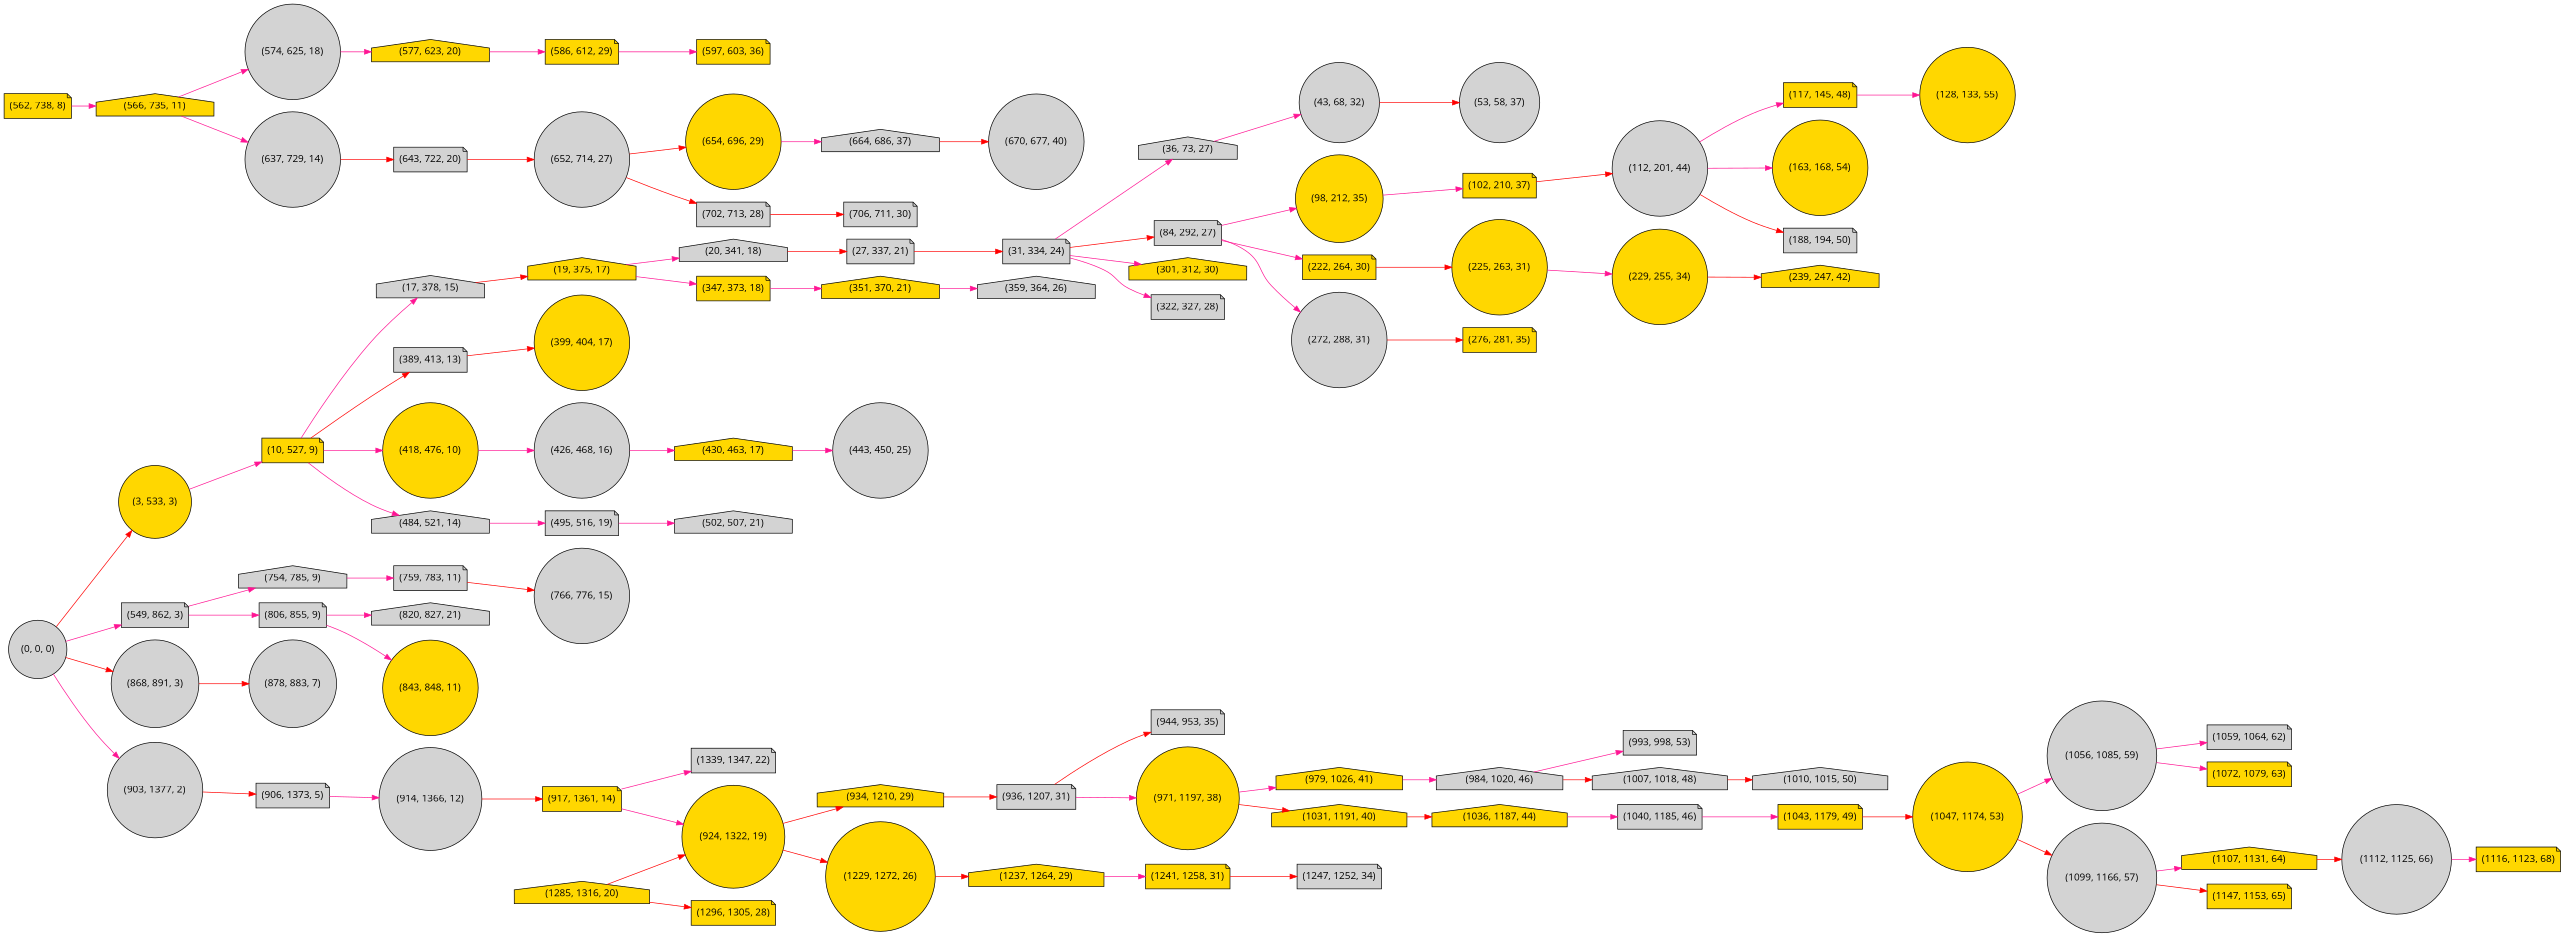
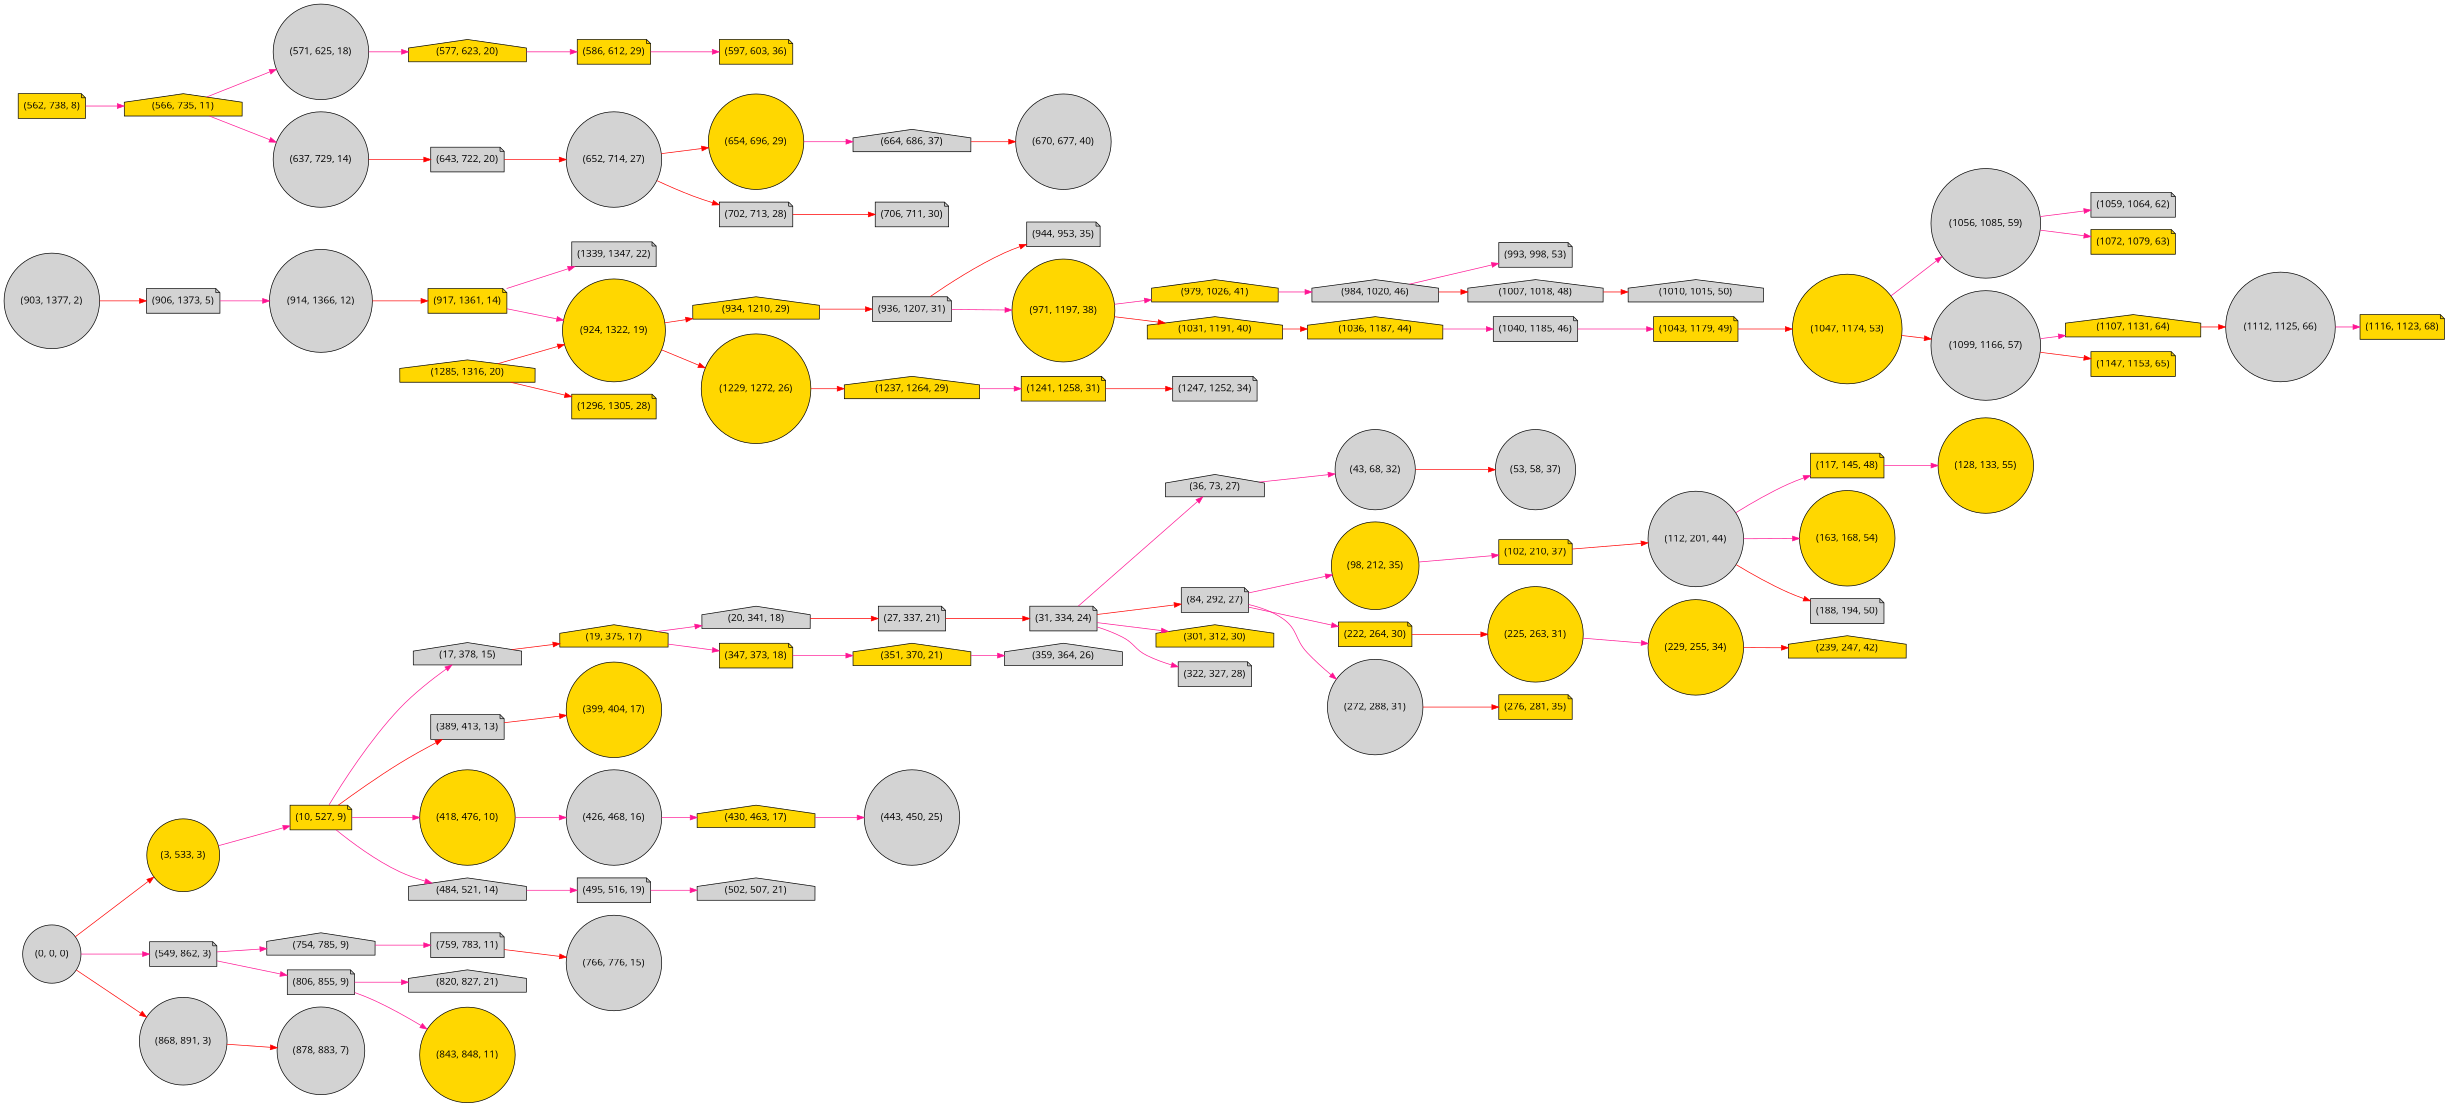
node "(574, 625, 18)": label "(574, 625, 18)" -> "(571, 625, 18)"
edge "(0, 0, 0)" -> "(903, 1377, 2)": removed
